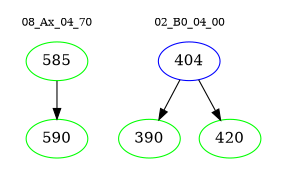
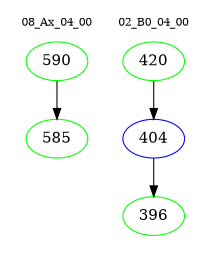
cluster "08_Ax_04_70": label "08_Ax_04_70" -> "08_Ax_04_00"
edge "585" -> "590": reversed
edge "404" -> "420": reversed
node "390": label "390" -> "396"
